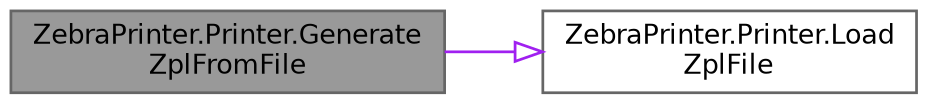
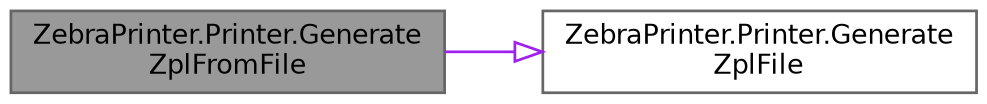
node "ZebraPrinter.Printer.Load ZplFile": label "ZebraPrinter.Printer.Load ZplFile" -> "ZebraPrinter.Printer.Generate ZplFile"
